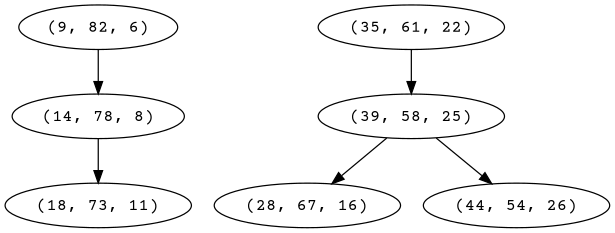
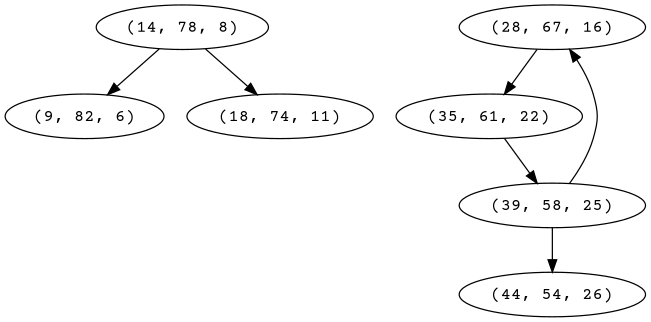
edge "(9, 82, 6)" -> "(14, 78, 8)": reversed
edge "(28, 67, 16)" -> "(35, 61, 22)": added
node "(18, 73, 11)": label "(18, 73, 11)" -> "(18, 74, 11)"
